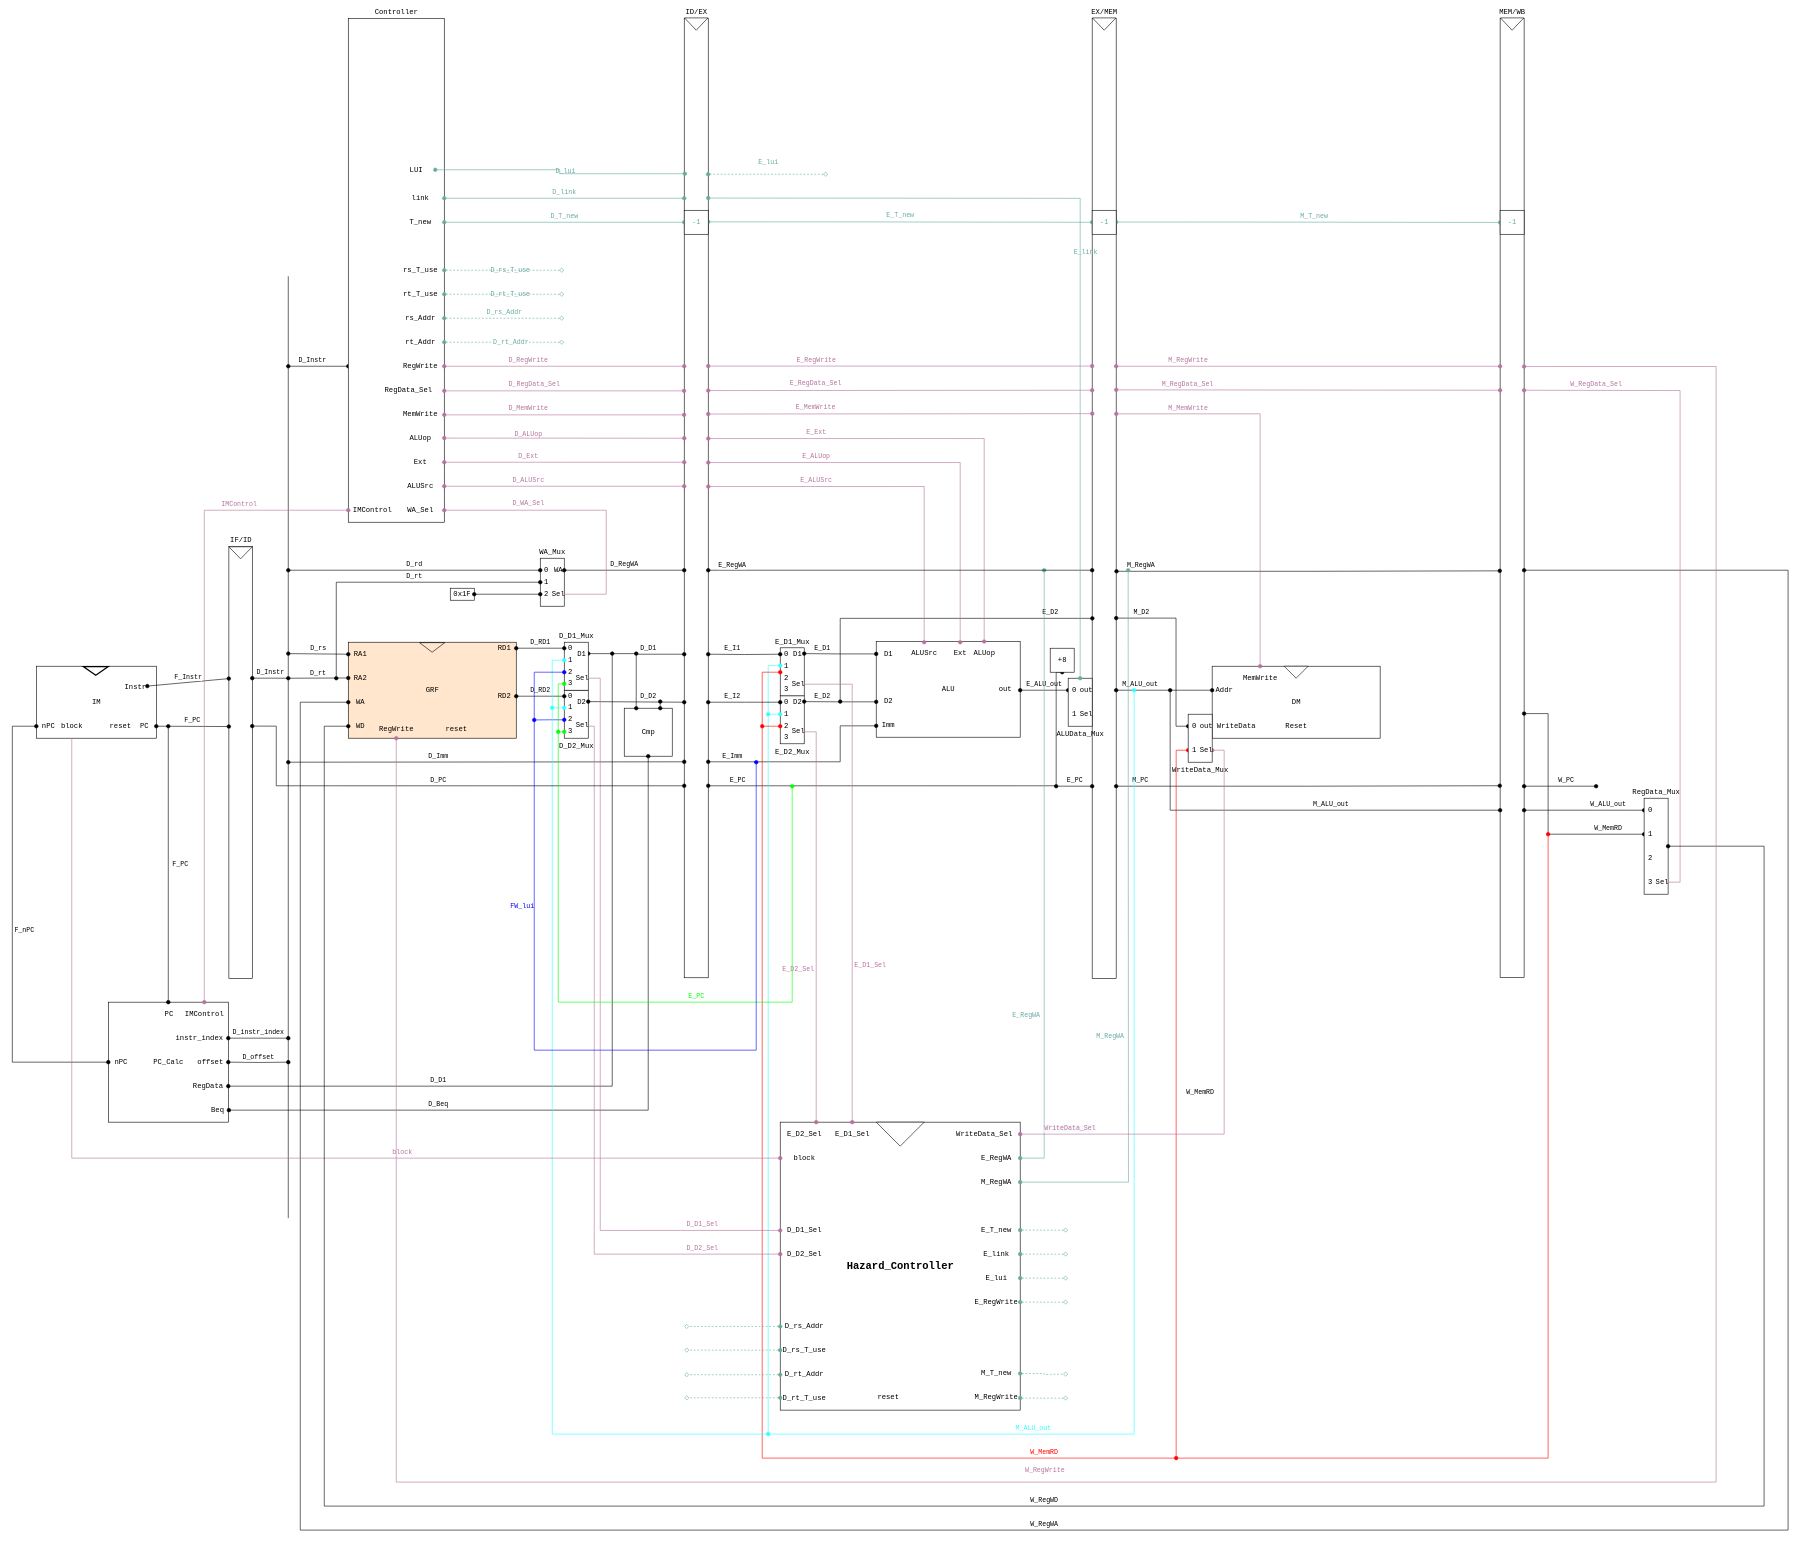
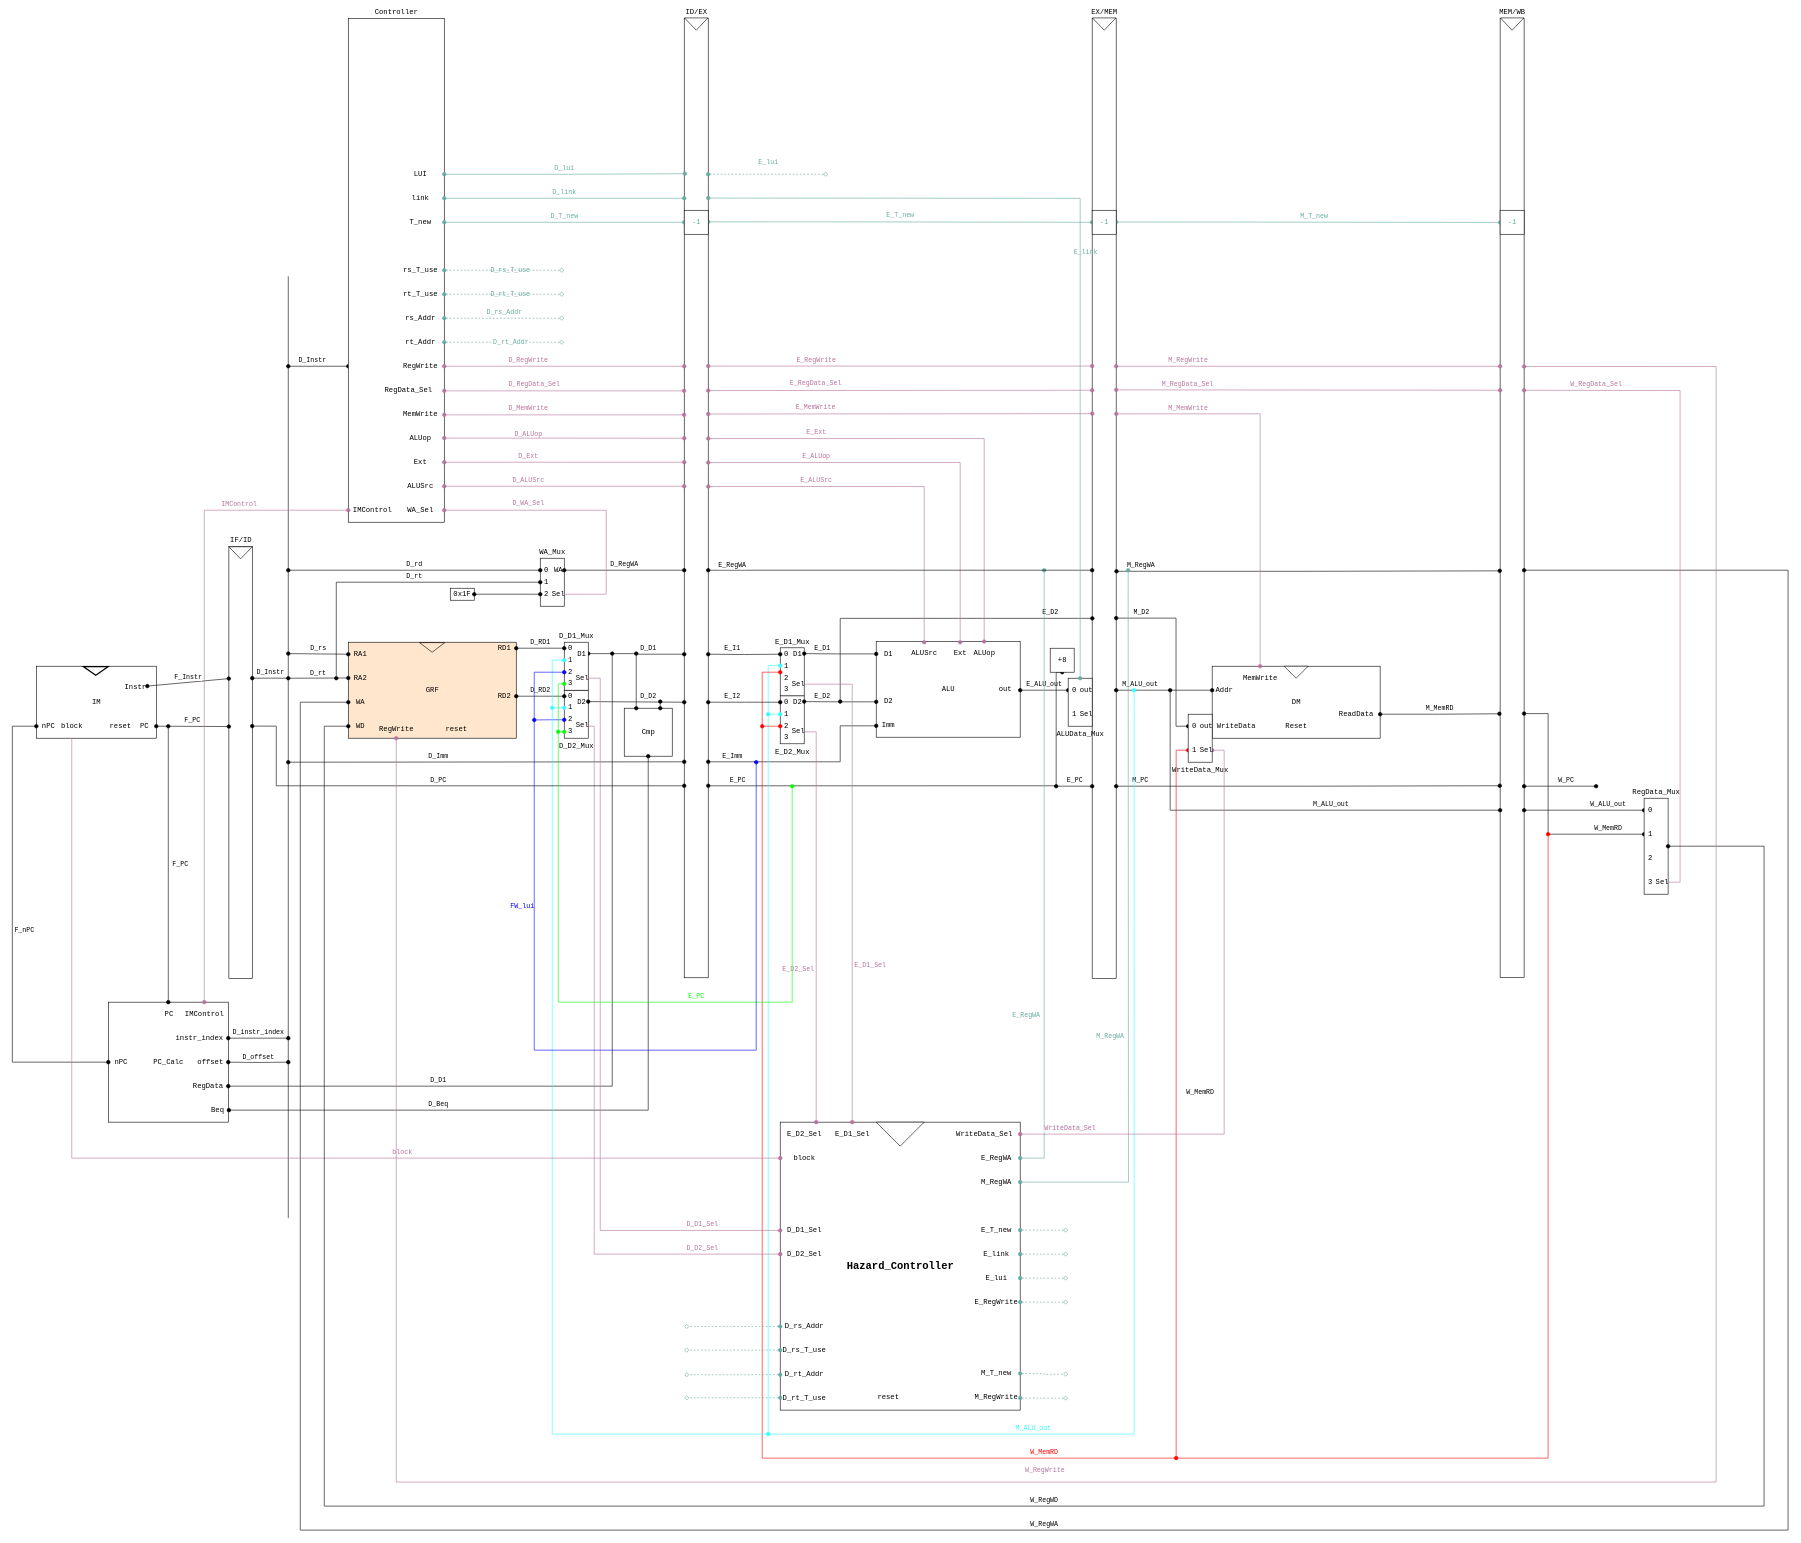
node "LUI": size 39x15 -> 48x24
node "ReadData": added
edge "MEM/WB" -- "ReadData": added, label "M_MemRD"
